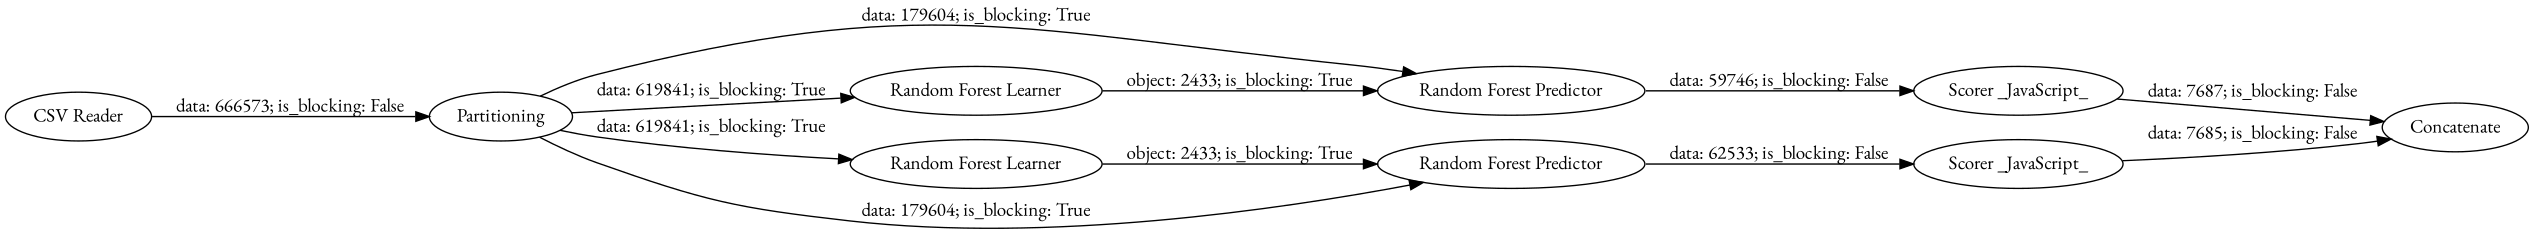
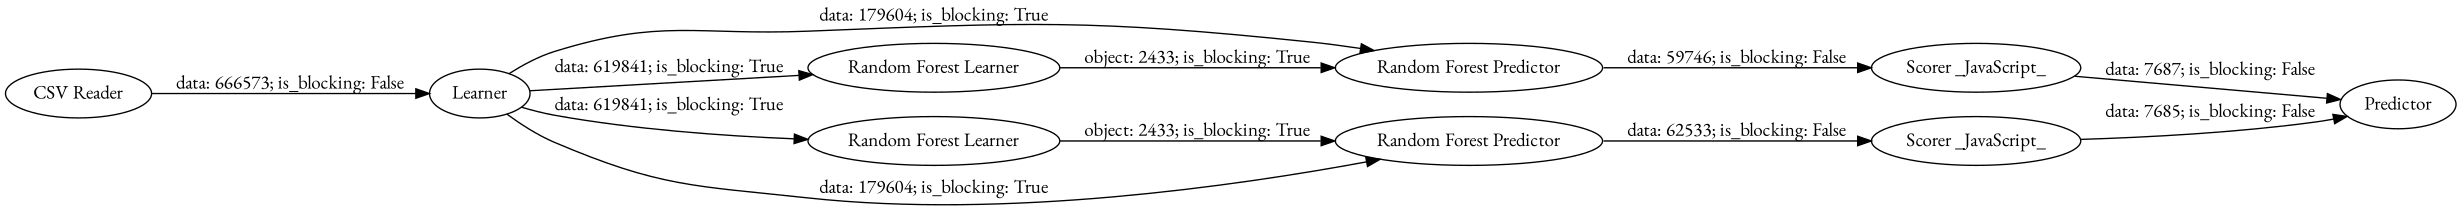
node "Partitioning": label "Partitioning" -> "Learner"
node "Concatenate": label "Concatenate" -> "Predictor"
